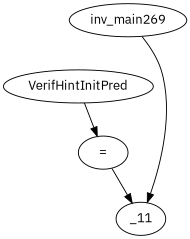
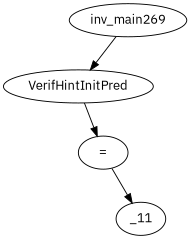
edge "inv_main269" -> "_11": now "inv_main269" -> "VerifHintInitPred"
